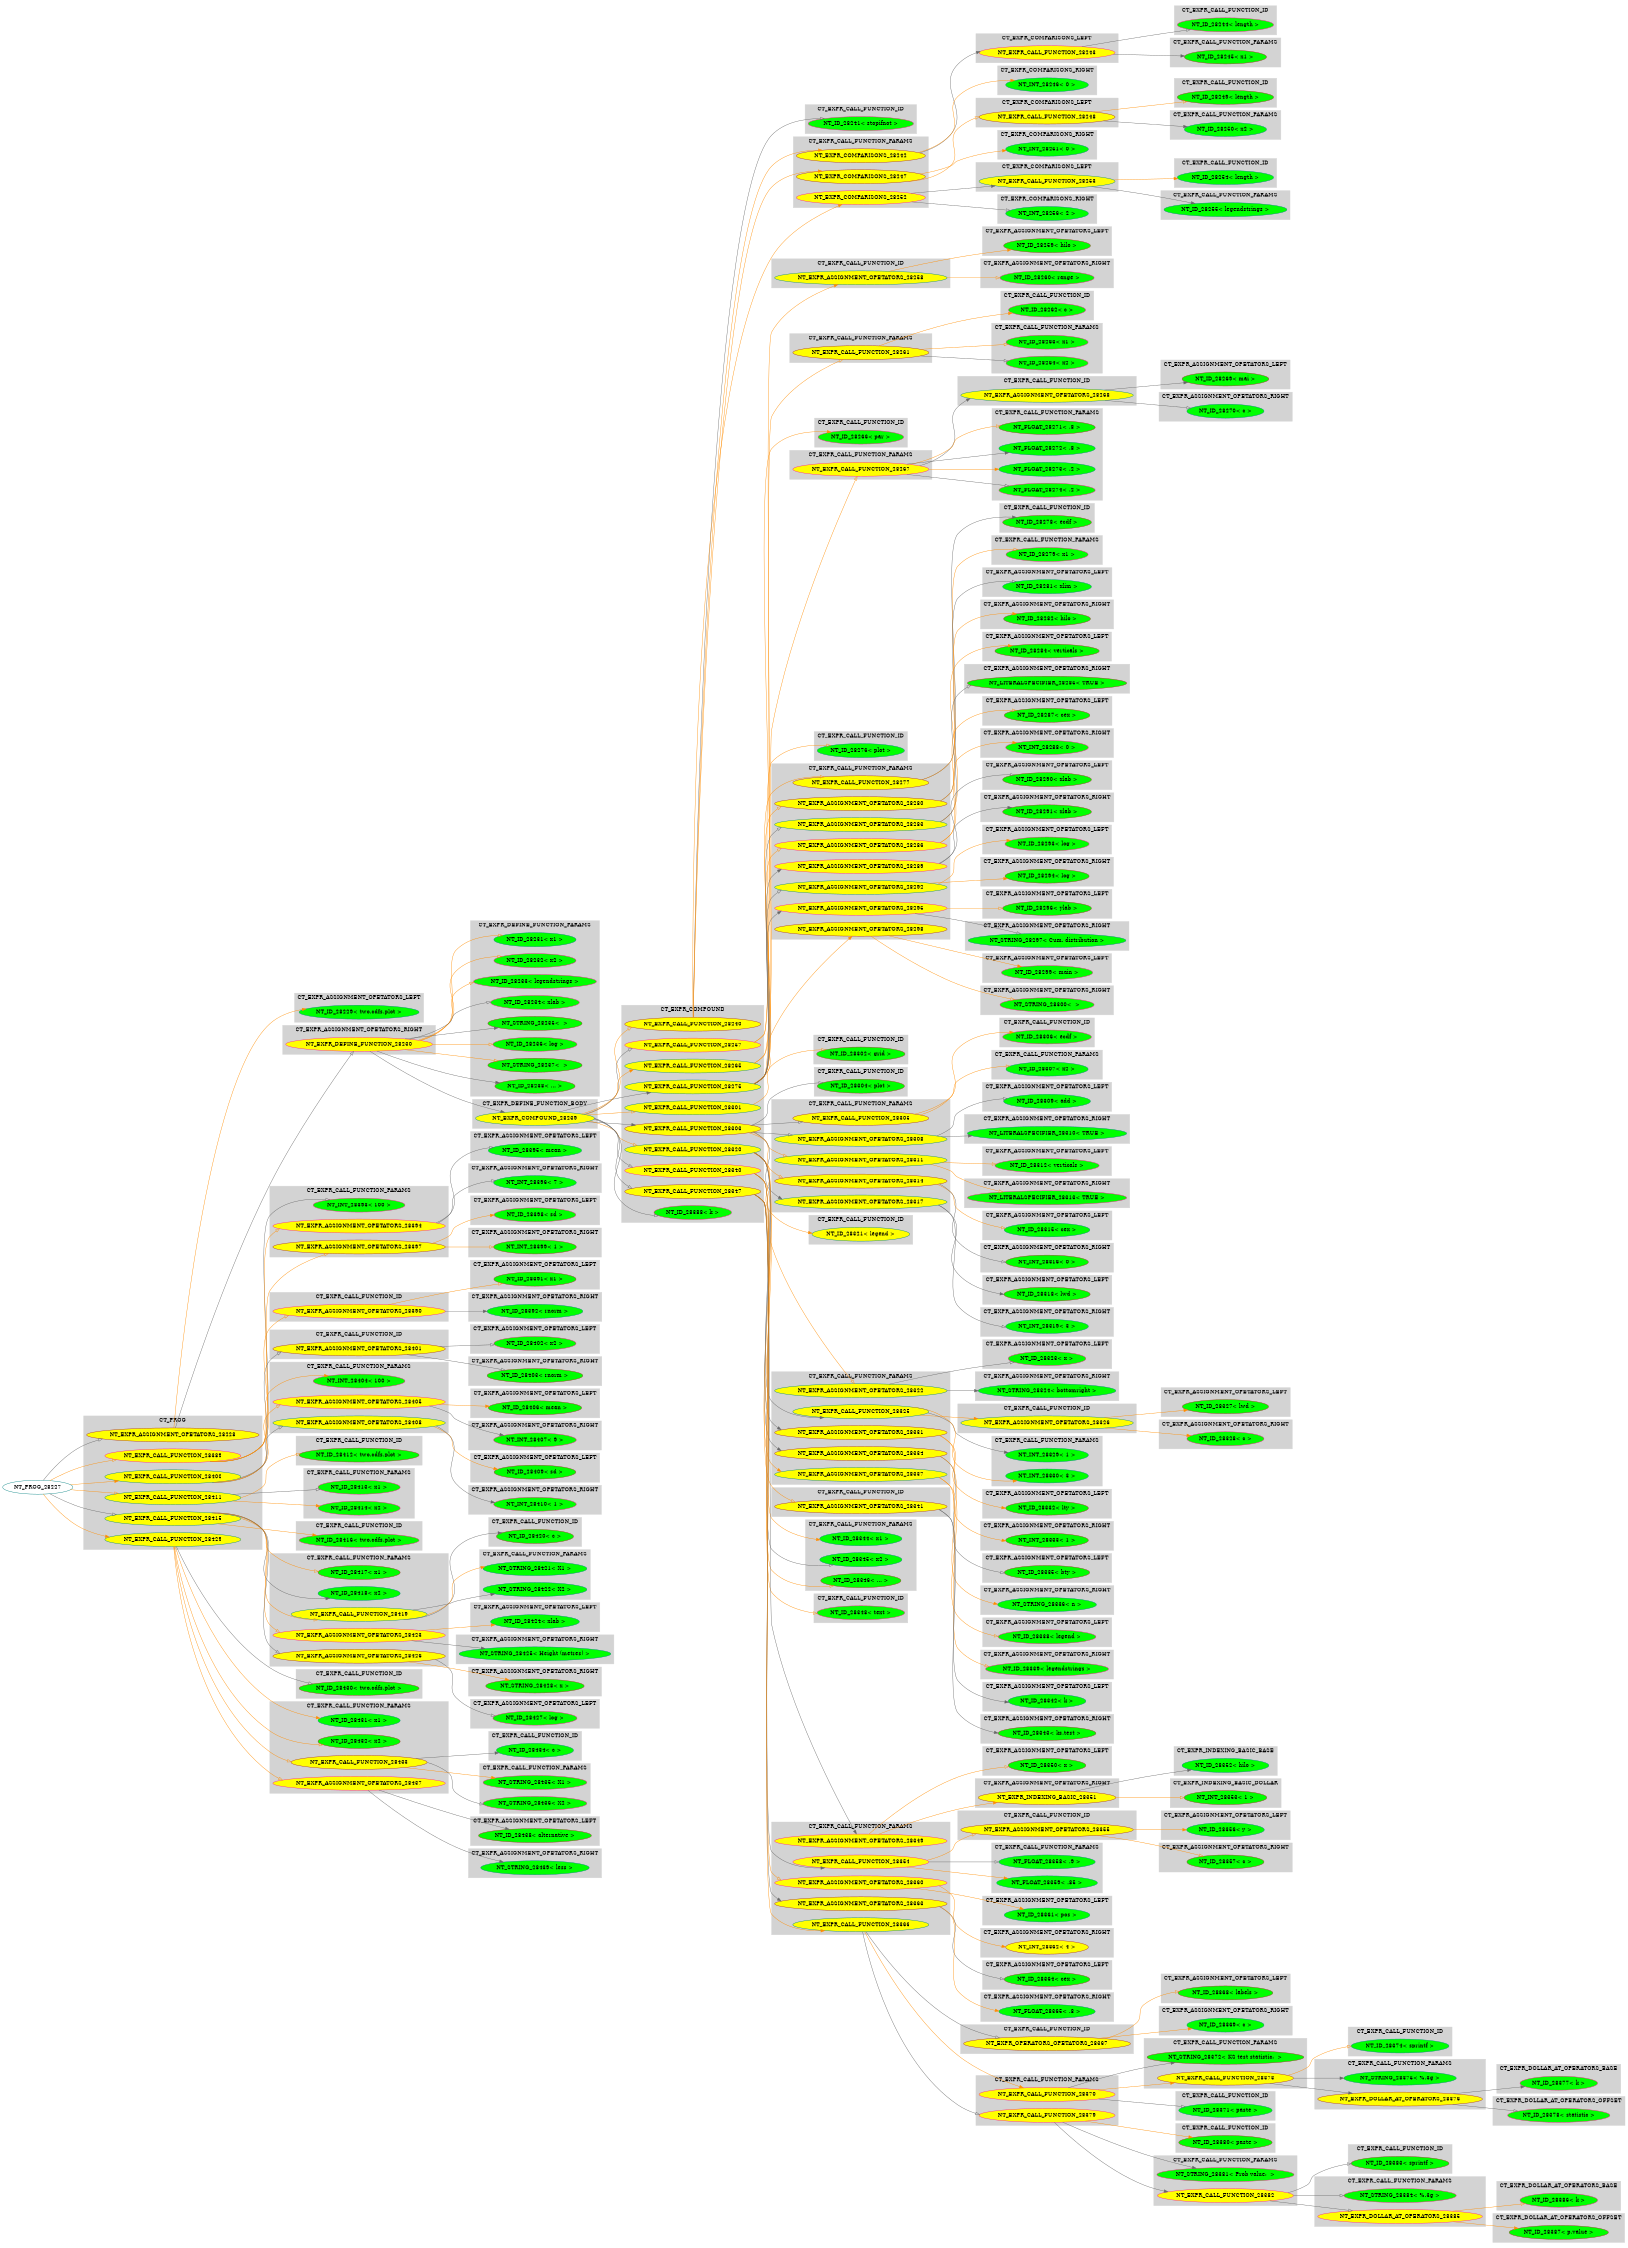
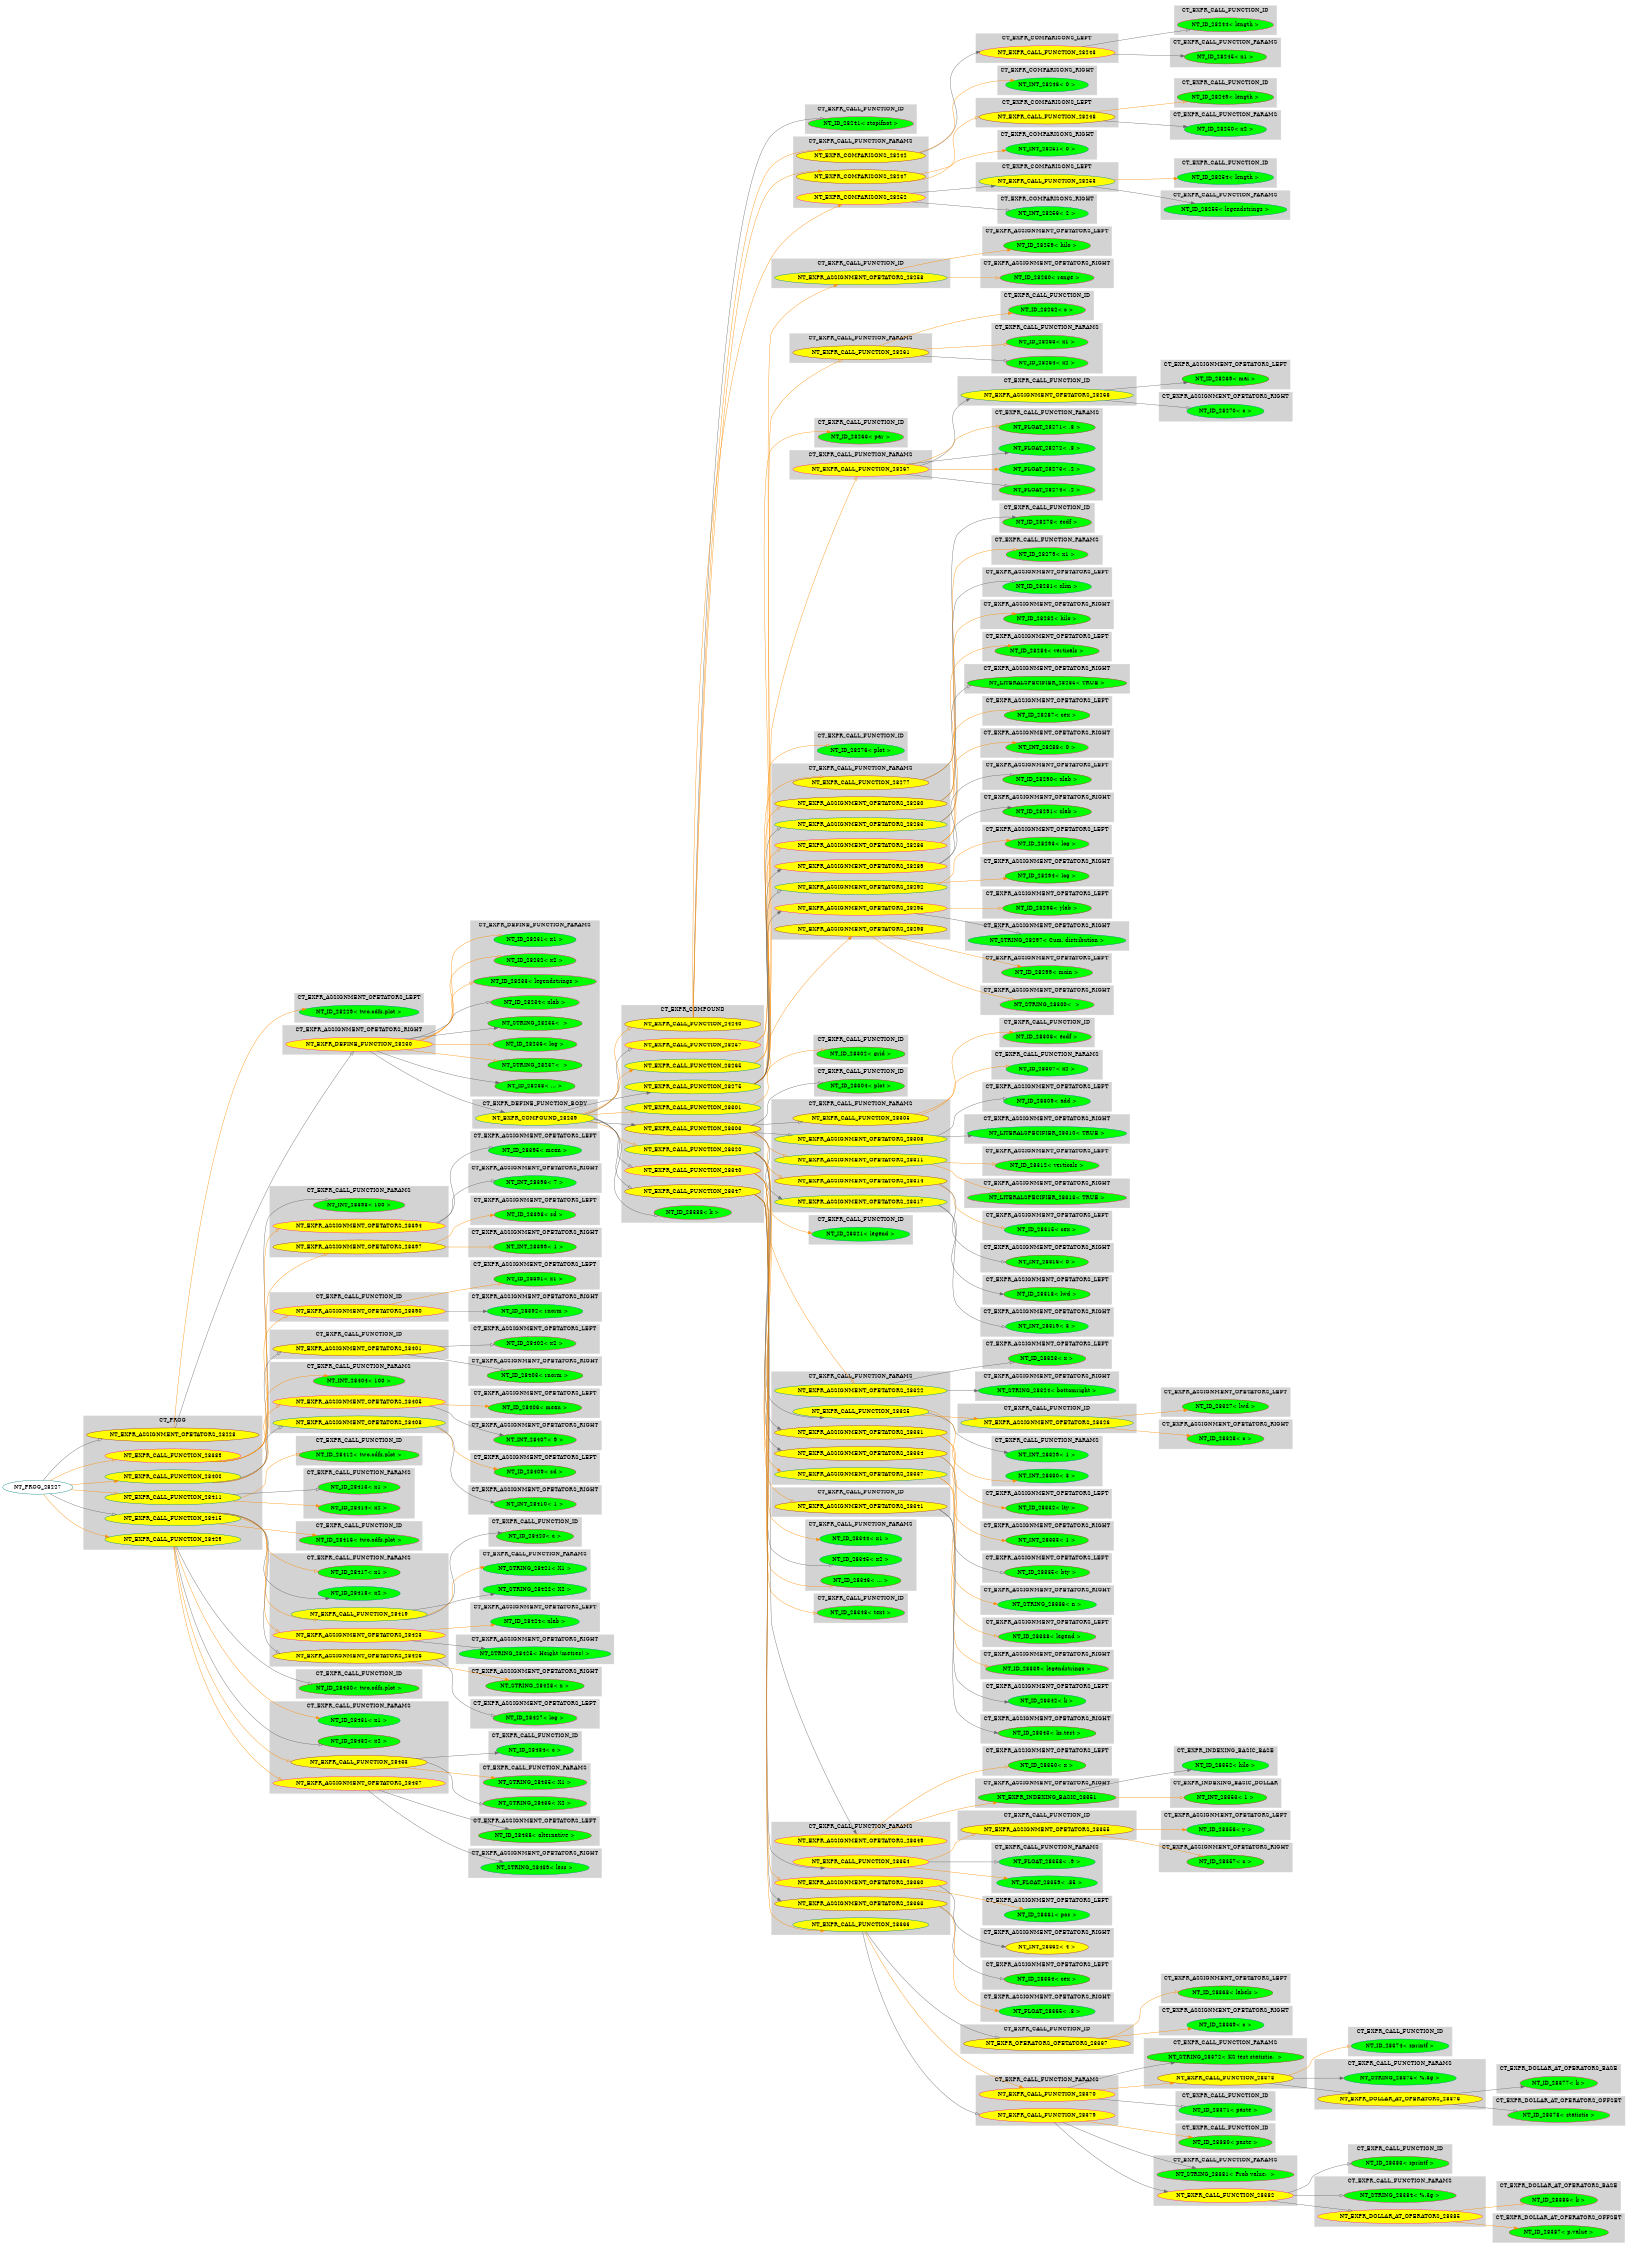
node "NT_EXPR_CALL_FUNCTION_28240": label "NT_EXPR_CALL_FUNCTION_28240" -> "NT_EXPR_CALL_FUNCTION_24240"
node "NT_ID_28321< legend >": fillcolor yellow -> green
edge "NT_EXPR_CALL_FUNCTION_28429" -> "NT_ID_28432< x2 >": color darkorange -> gray40
node "NT_EXPR_INDEXING_BASIC_28351": fillcolor yellow -> green
edge "NT_EXPR_ASSIGNMENT_OPETATORS_28360" -> "NT_INT_28362< 4 >": color darkorange -> gray40
